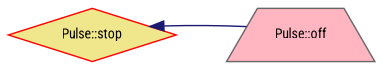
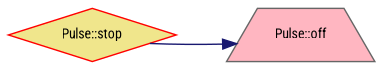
edge "Pulse::off" -> "Pulse::stop": reversed
